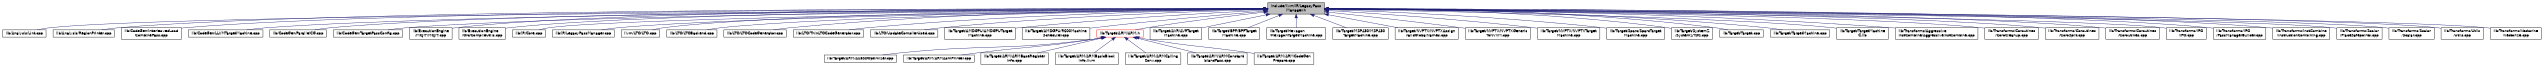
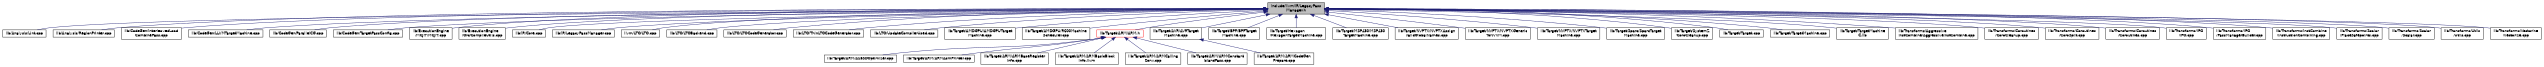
node "lib/Target/SystemZ /SystemZTDC.cpp": label "lib/Target/SystemZ /SystemZTDC.cpp" -> "lib/Target/SystemZ /CoroCleanup.cpp"
edge "lib/Target/ARM/ARMCodeGen Prepare.cpp" -> "lib/Target/ARM/ARM.h": now "lib/Target/ARM/ARMCodeGen Prepare.cpp" -> "lib/Target/AVR/AVRTarget Machine.cpp"
